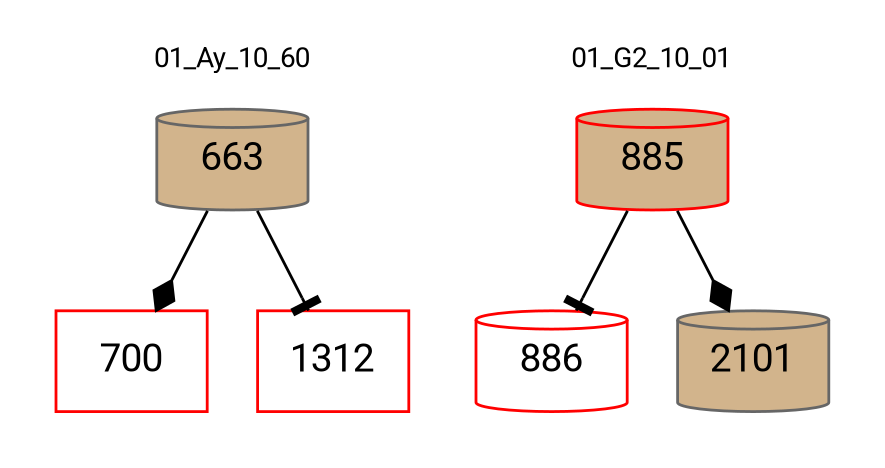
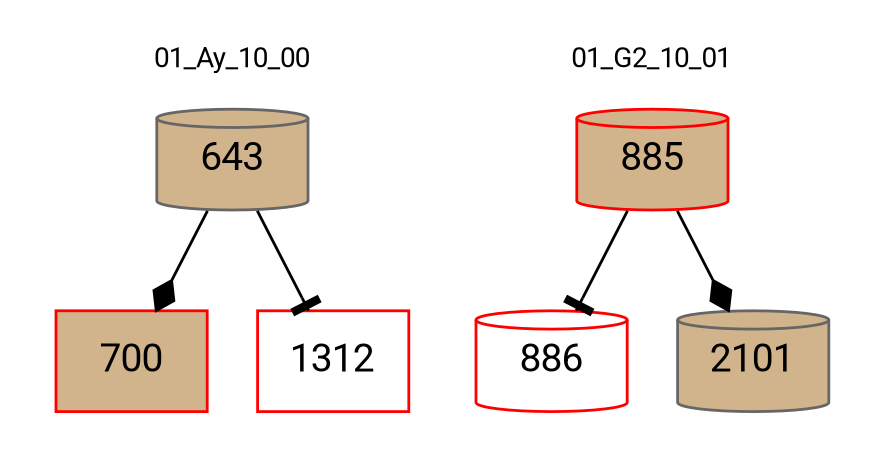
cluster "01_Ay_10_60": label "01_Ay_10_60" -> "01_Ay_10_00"
node "663": label "663" -> "643"
node "700": fillcolor white -> tan
